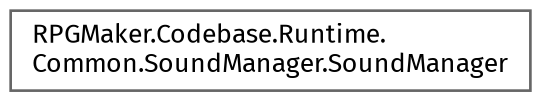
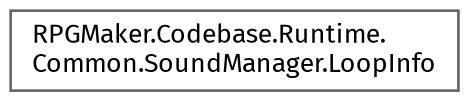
node "RPGMaker.Codebase.Runtime. Common.SoundManager.SoundManager": label "RPGMaker.Codebase.Runtime. Common.SoundManager.SoundManager" -> "RPGMaker.Codebase.Runtime. Common.SoundManager.LoopInfo"
